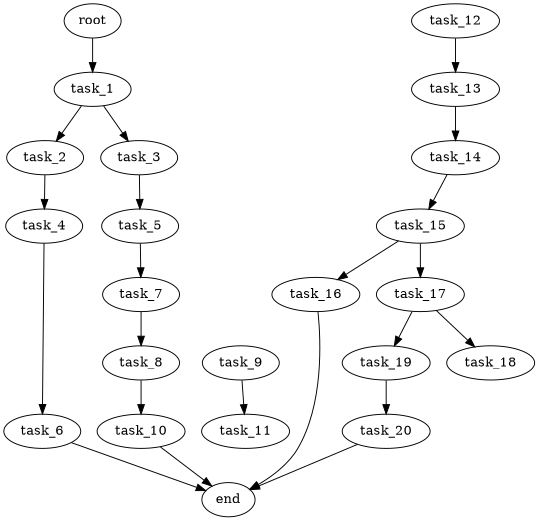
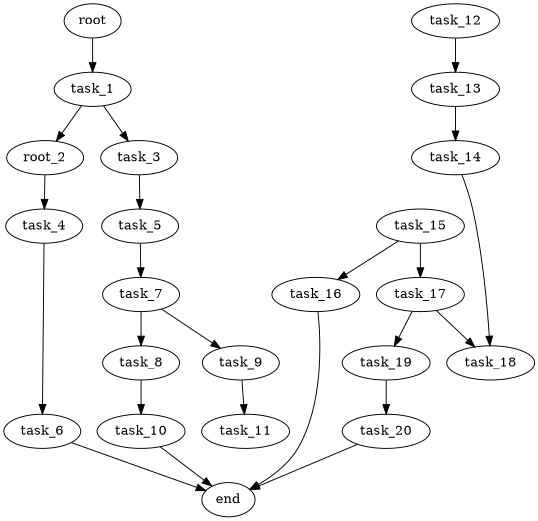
node "task_2": label "task_2" -> "root_2"
edge "task_14" -> "task_15": now "task_14" -> "task_18"
edge "task_7" -> "task_9": added
